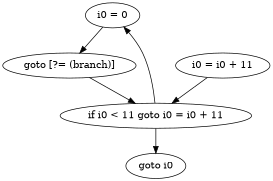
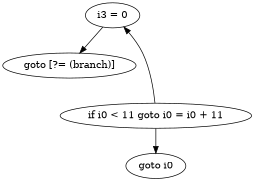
node "i0 = 0": label "i0 = 0" -> "i3 = 0"
node "i0 = i0 + 11": removed
edge "goto [?= (branch)]" -> "if i0 < 11 goto i0 = i0 + 11": removed
